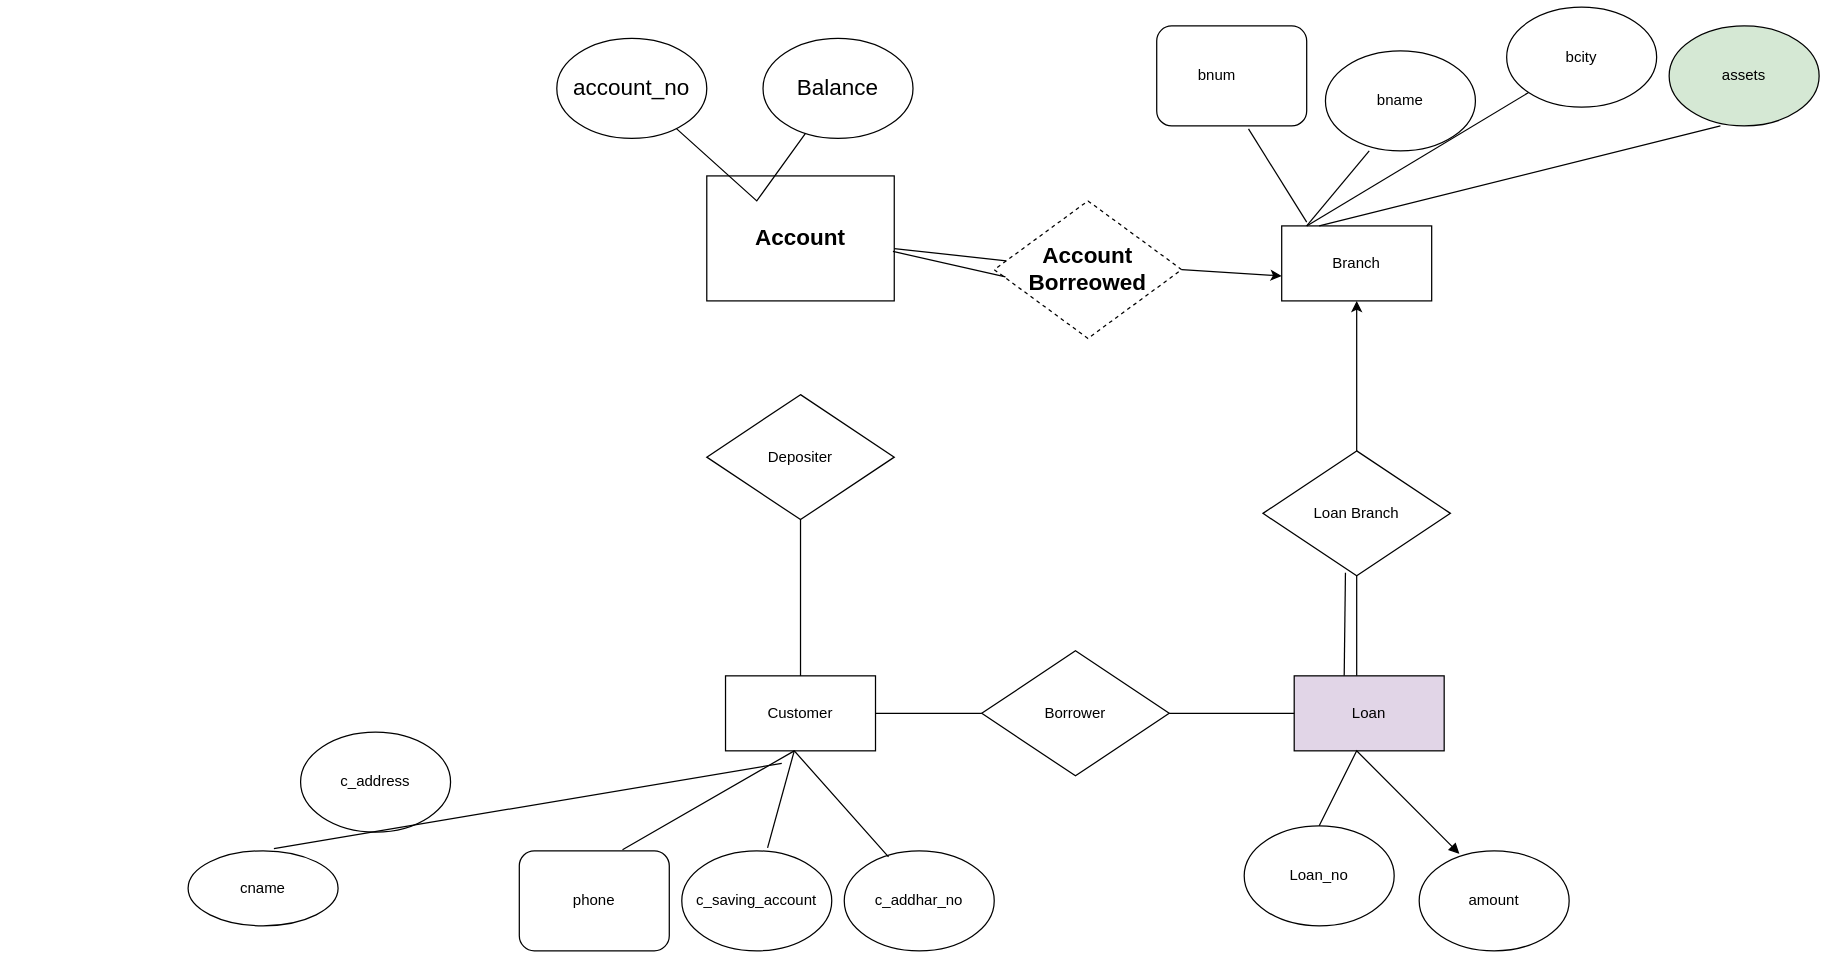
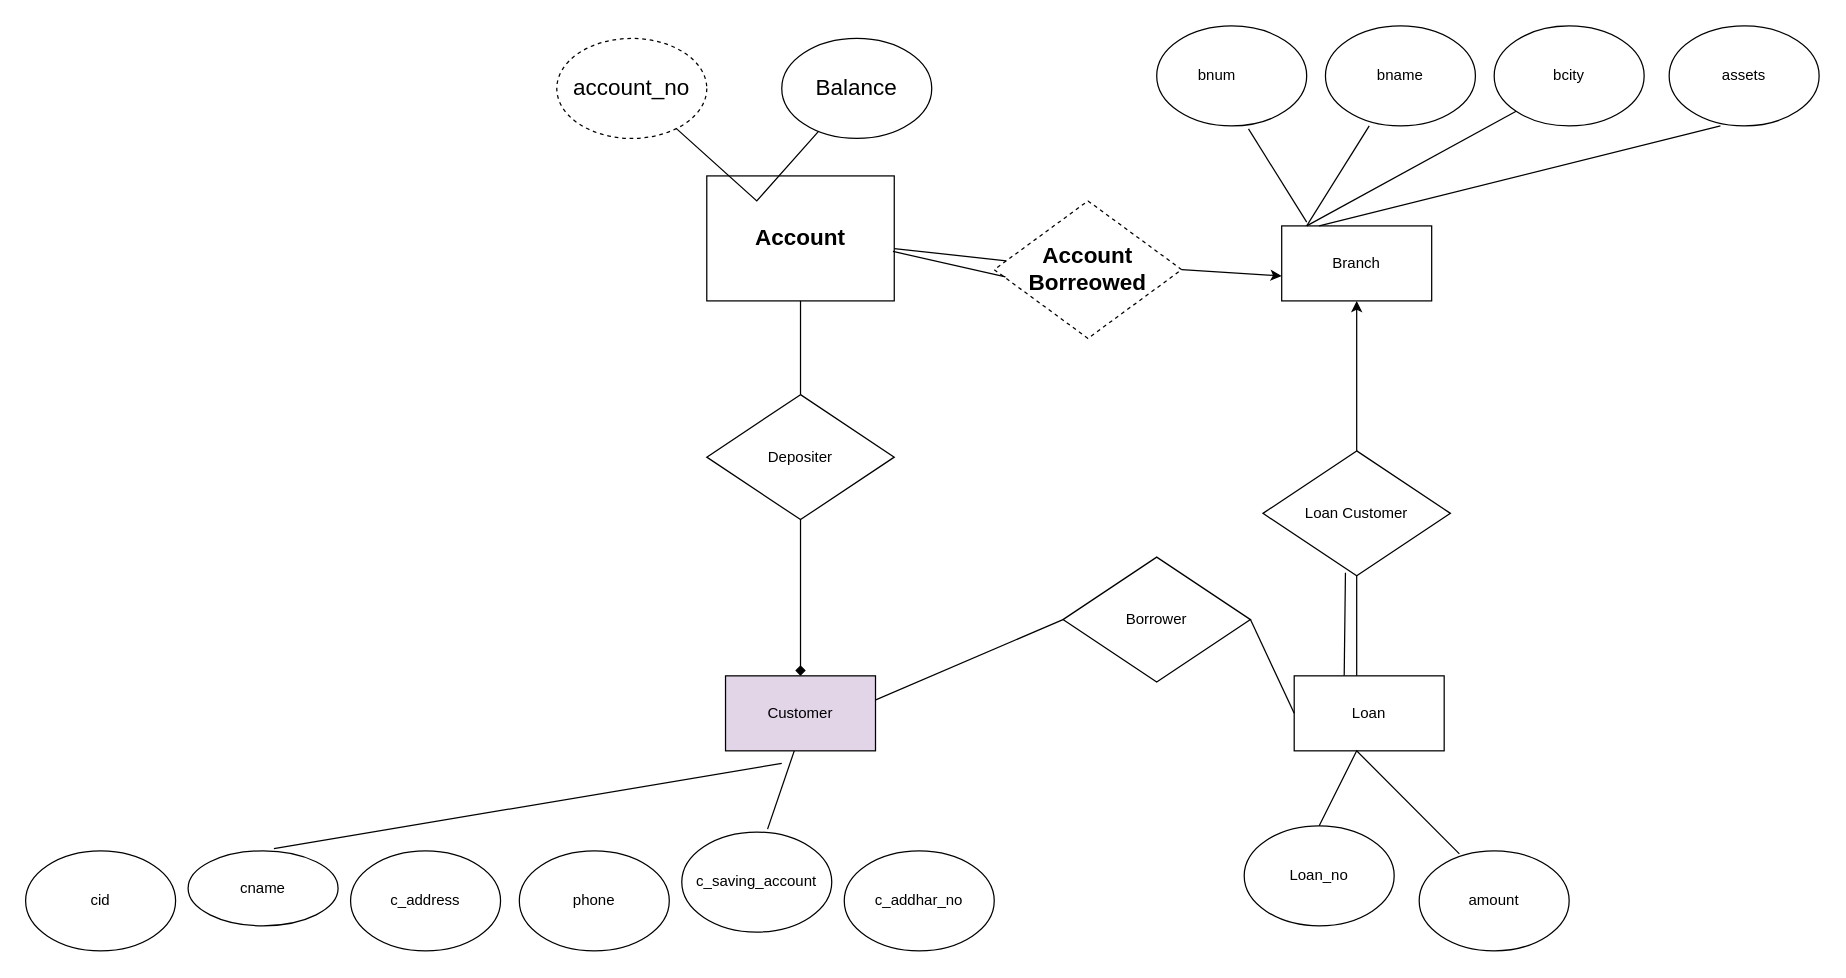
node "bcity": moved (1582, 57) -> (1569, 76)
node "bnum": shape rounded rectangle -> ellipse
node "assets": fillcolor #d5e8d4 -> #ffffff
node "account_no": style solid -> dashed
node "Balance": moved (838, 88) -> (857, 88)
node "bname": moved (1401, 101) -> (1401, 76)
edge "Account" -- "Depositer": added
node "Loan Branch": label "Loan Branch" -> "Loan Customer"
edge "Depositer" -- "Customer": arrowhead none -> diamond
node "Customer": fillcolor #ffffff -> #e1d5e7
node "Borrower": moved (1076, 713) -> (1157, 619)
node "Loan": fillcolor #e1d5e7 -> #ffffff
node "c_address": moved (376, 782) -> (426, 901)
edge "phone" -- "c_addhar_no": removed
edge "Loan_no" -> "amount": arrowhead block -> none
node "cid": added
node "phone": shape rounded rectangle -> ellipse
node "c_saving_account": moved (757, 901) -> (757, 882)
